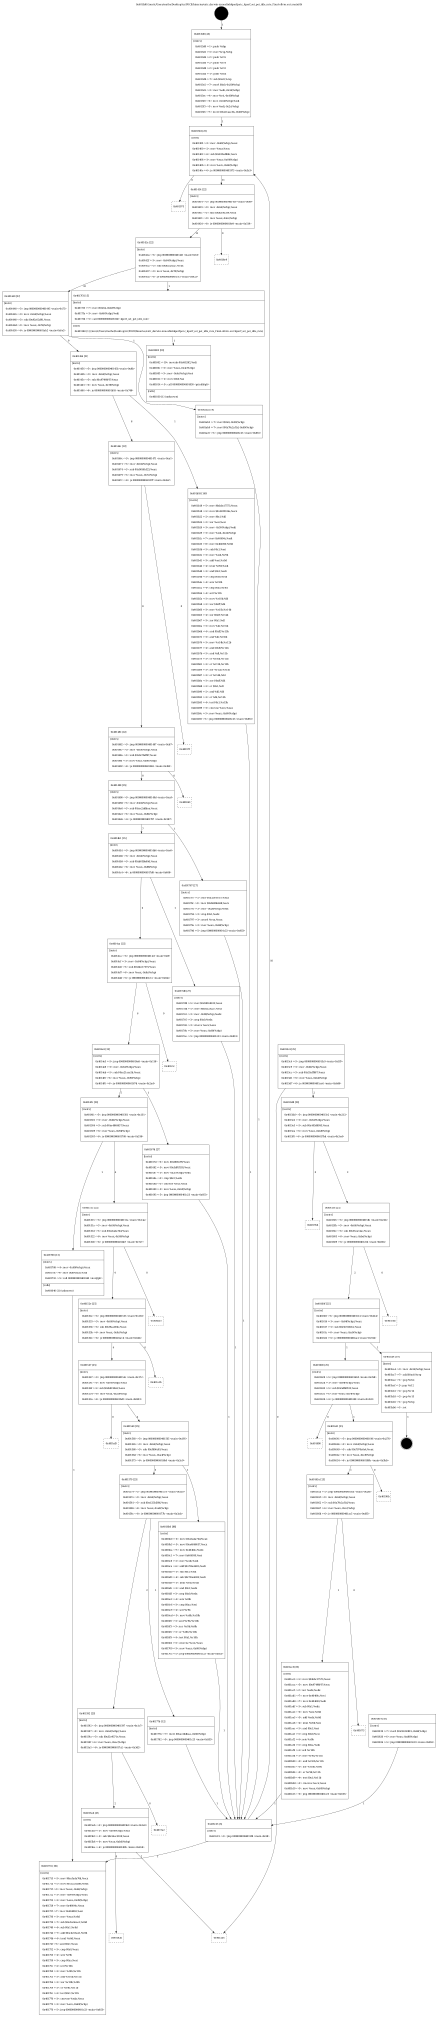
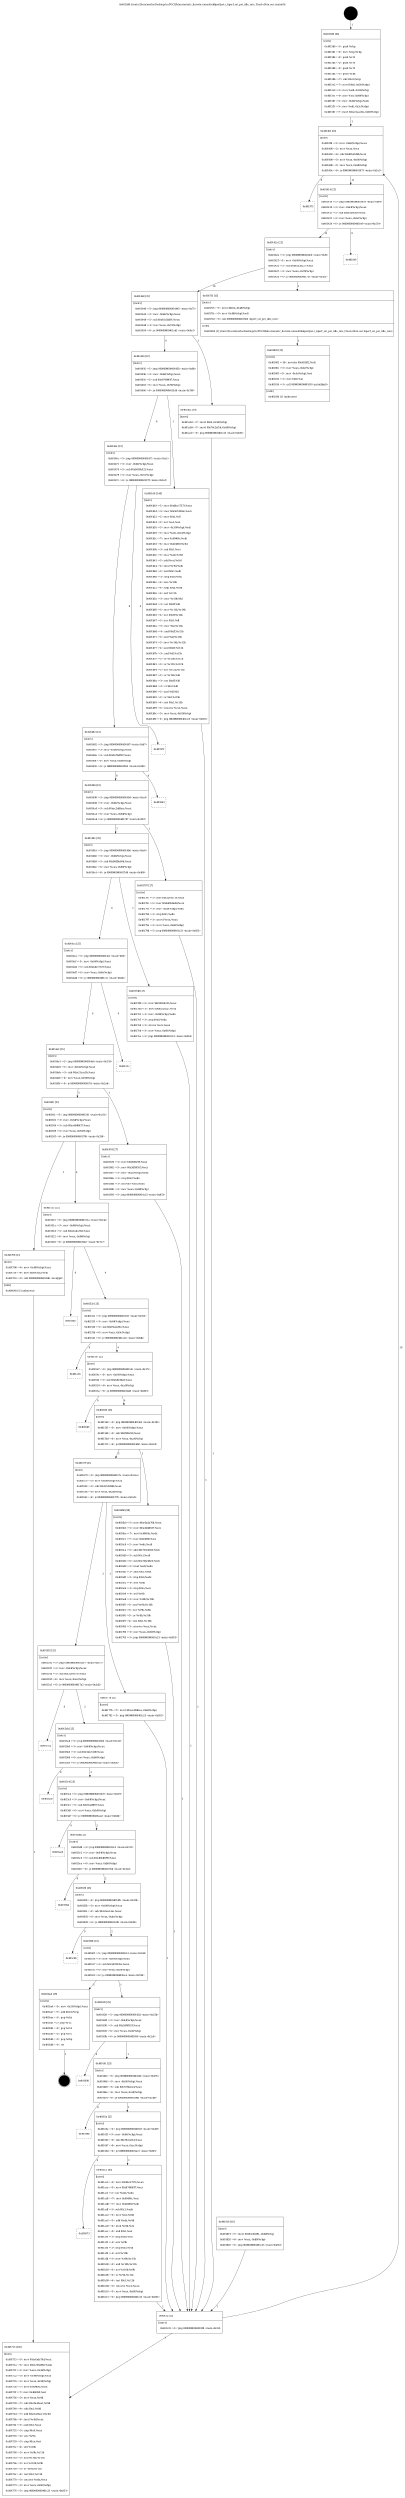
edge "0x4015ab [25]" -> "0x401aa6": now "0x4015ab [25]" -> "0x4015c4 [25]"
